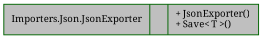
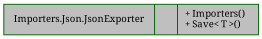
node "Importers.Json.JsonExporter": text "+ JsonExporter()" -> "+ Importers()"
